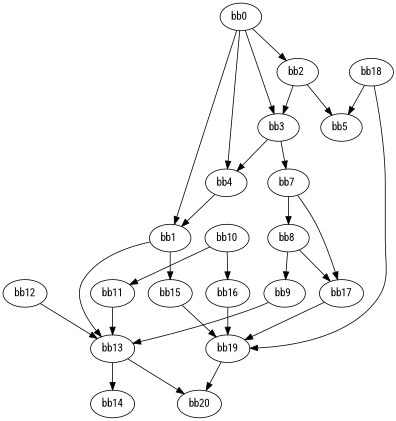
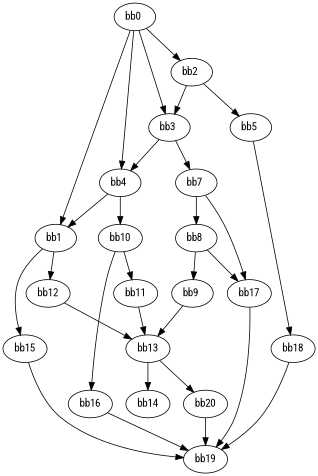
edge "bb18" -> "bb5": reversed
edge "bb4" -> "bb10": added
edge "bb1" -> "bb13": now "bb1" -> "bb12"
edge "bb19" -> "bb20": reversed
